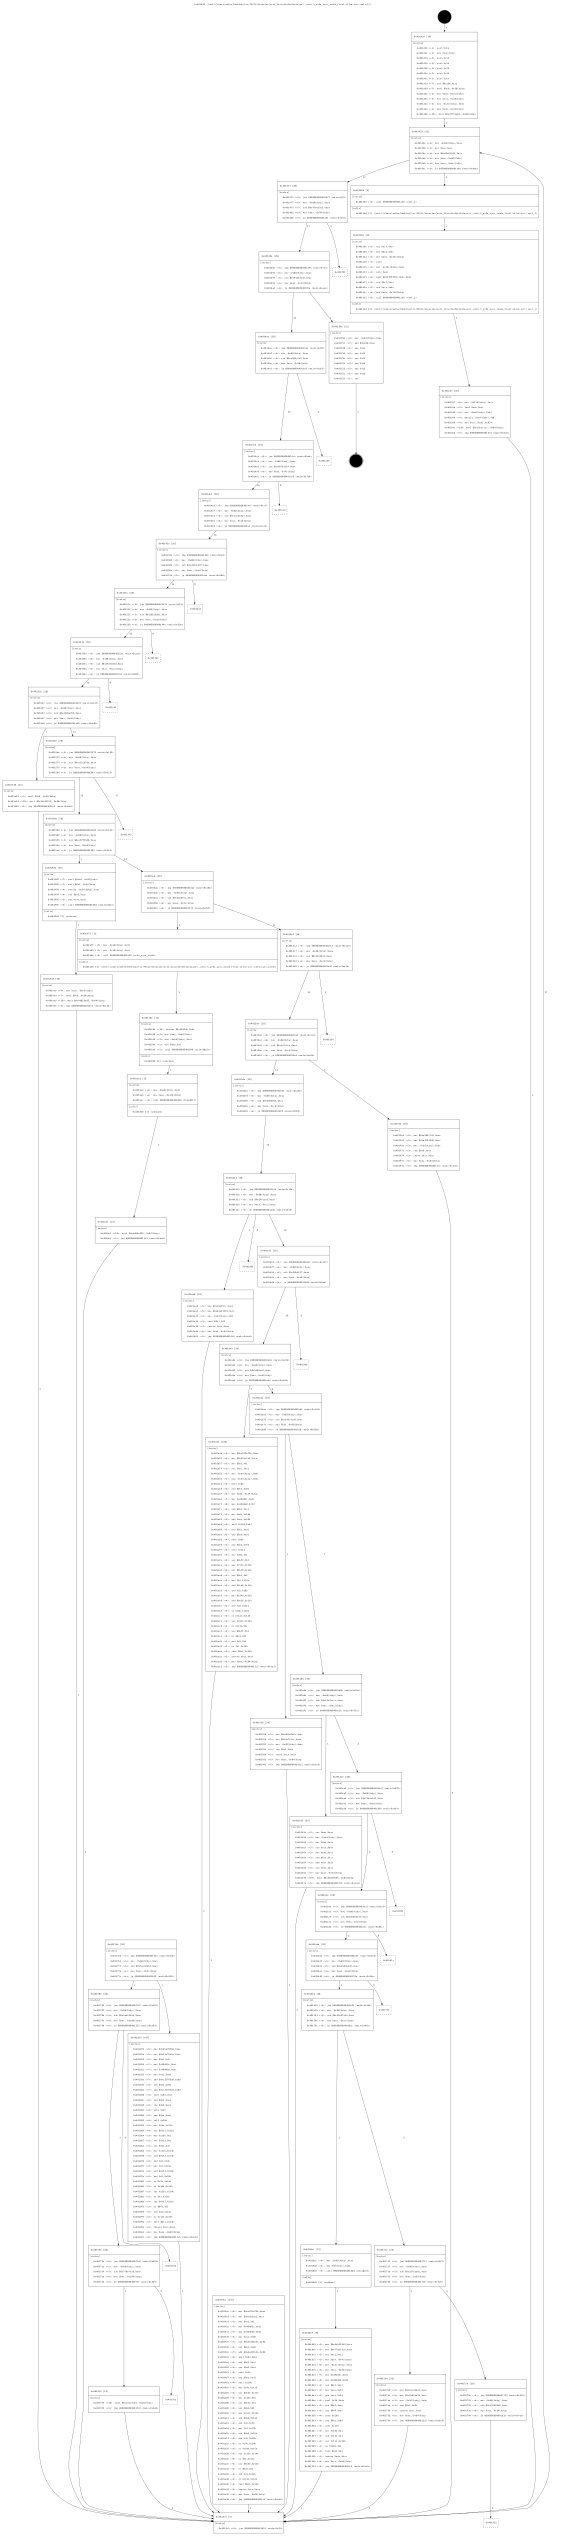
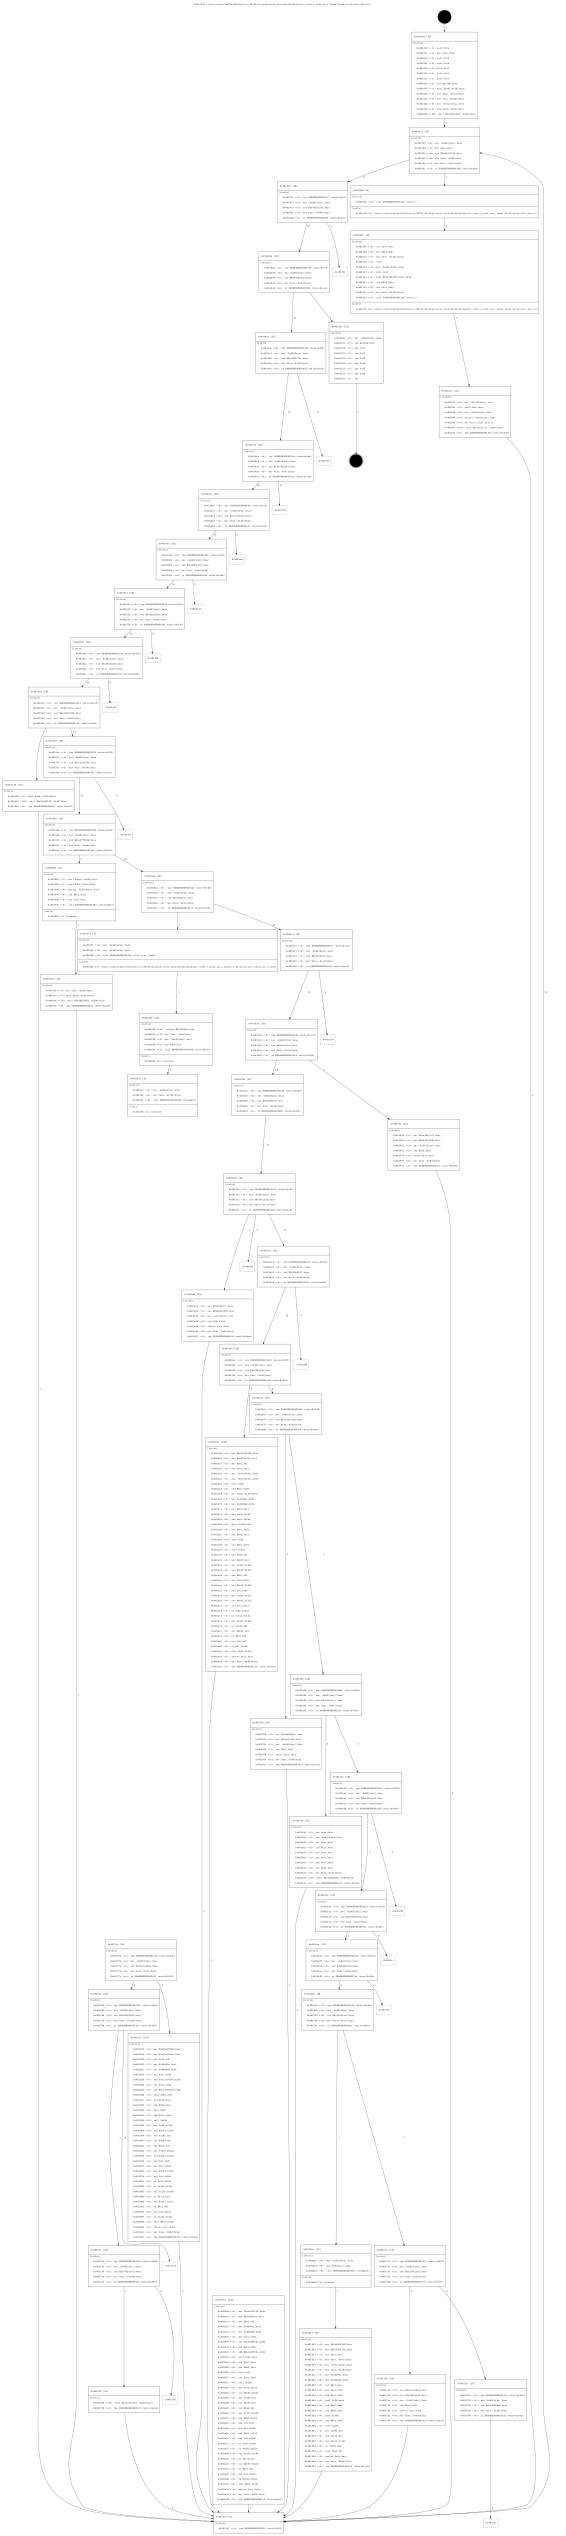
node "0x401ee4": added
node "0x401bb1 [15]": removed
